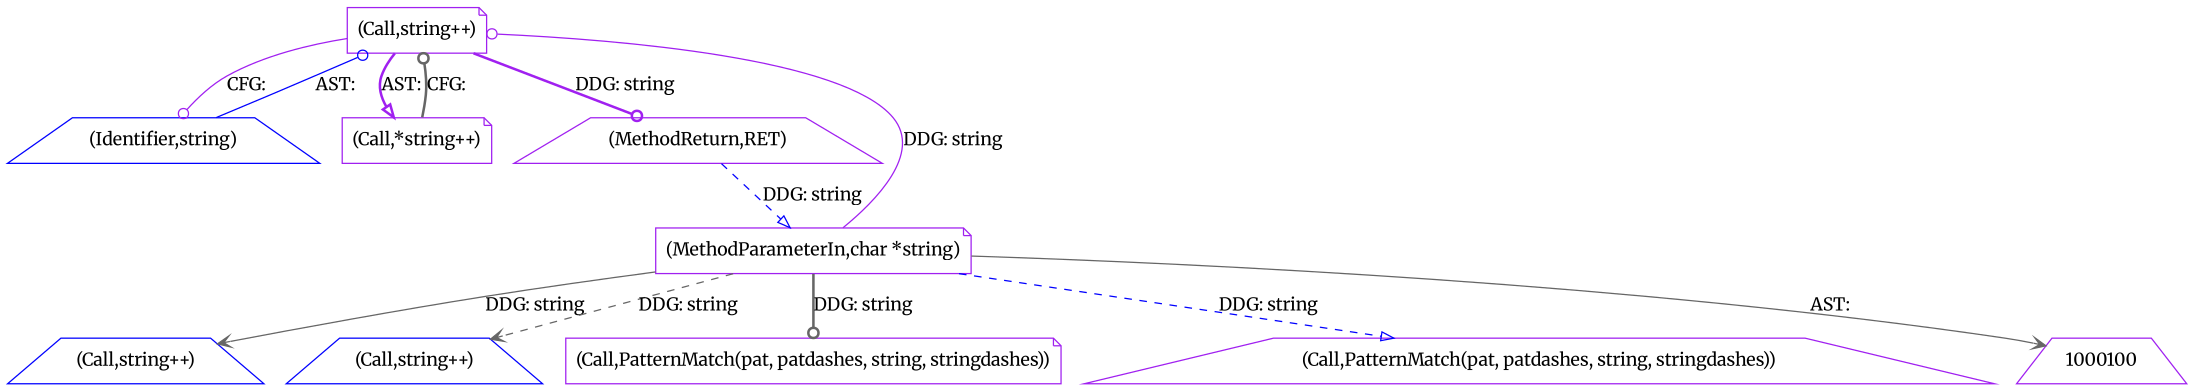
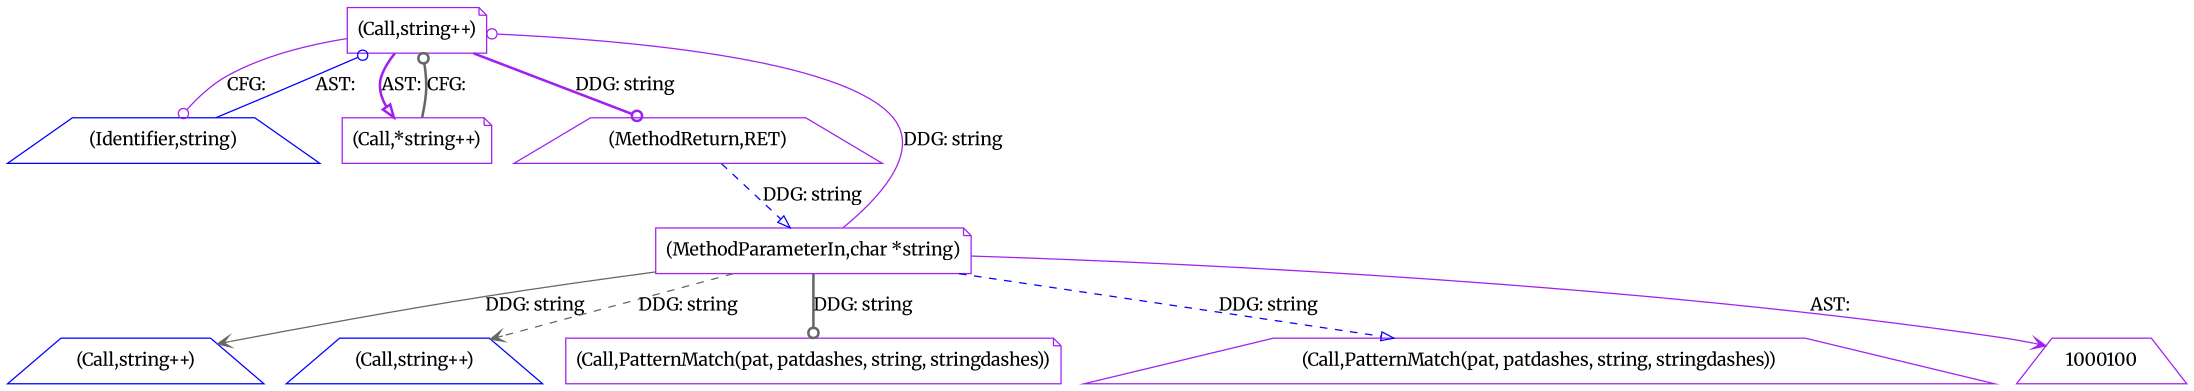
edge "(MethodParameterIn,char *string)" -> "1000100": color gray40 -> purple
